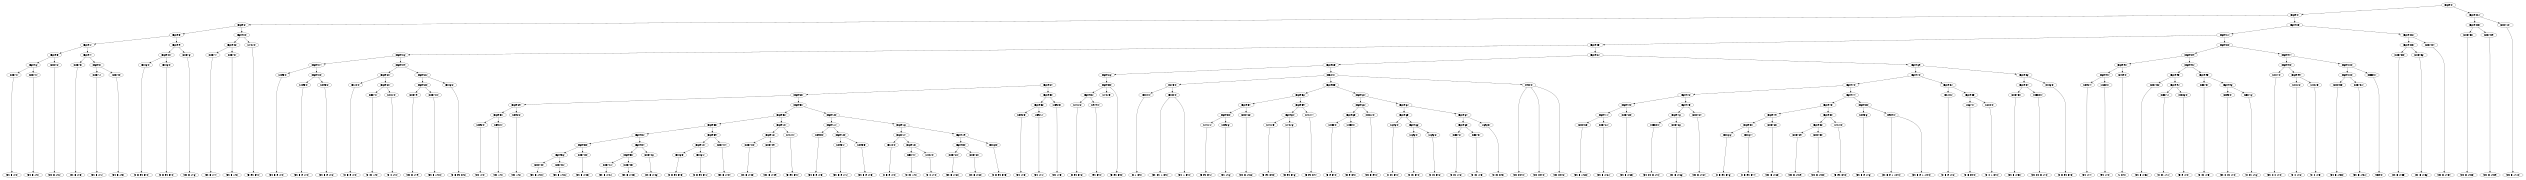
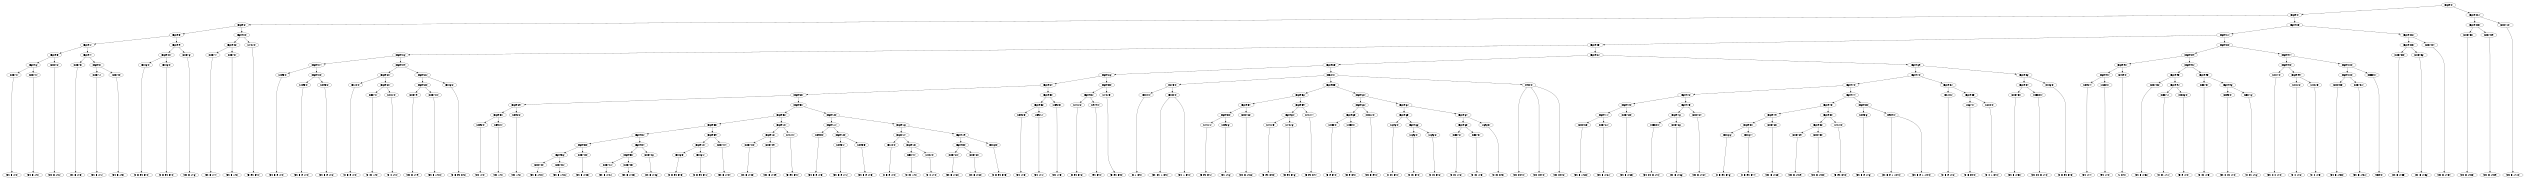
edge "L5619(26)" -> "L5619(27)": added
edge "L5619(53)" -> "[E  Gis  B](3)": now "L4714(3)" -> "[E  Gis  B](3)"
